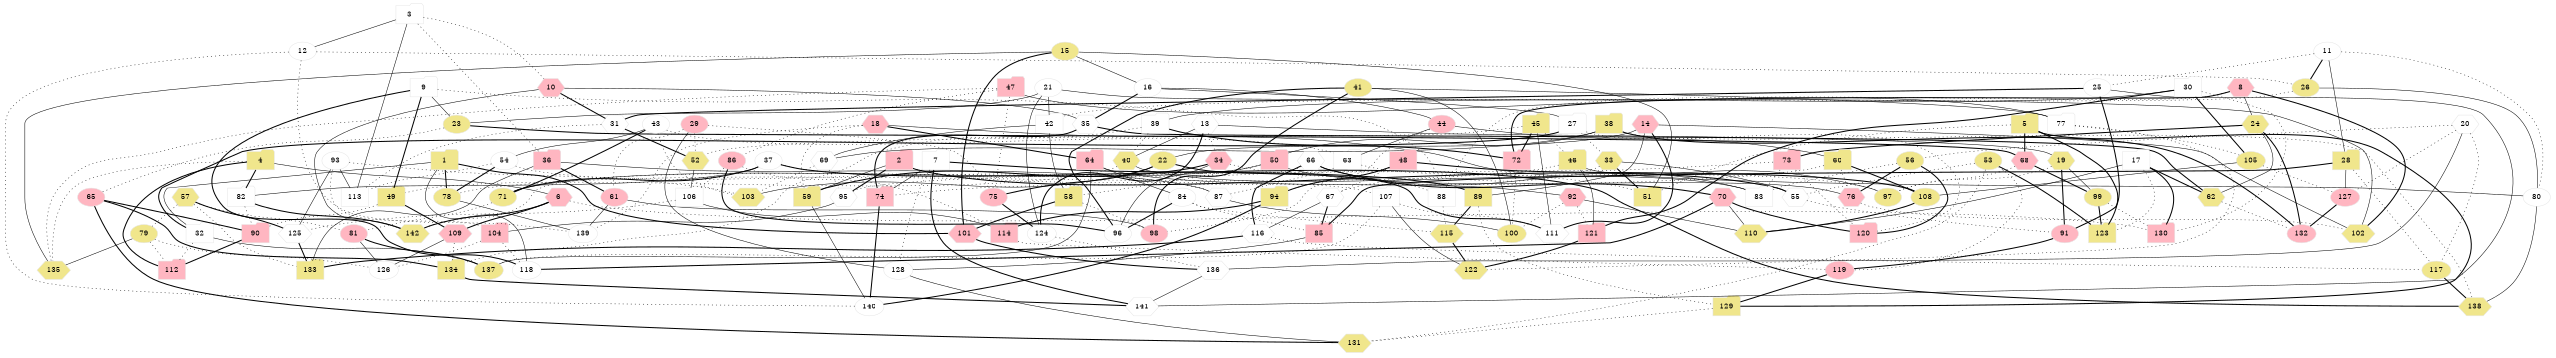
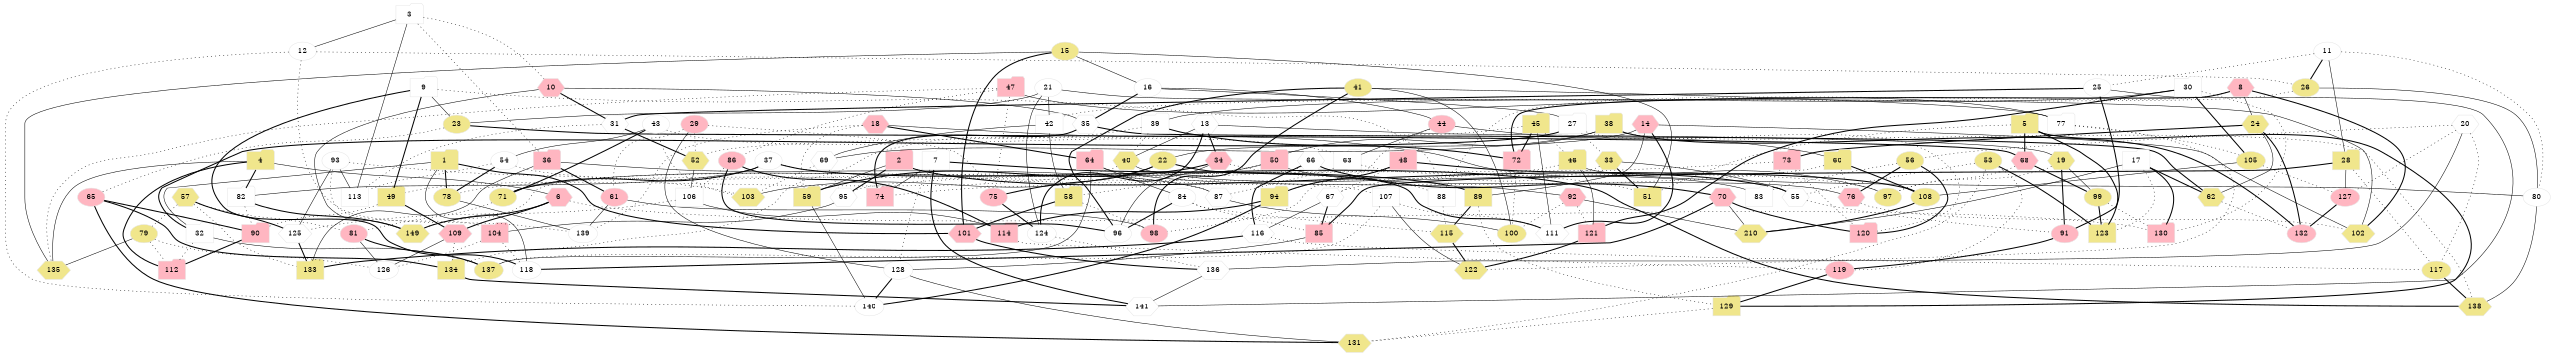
edge "13" -- "34": style dotted -> bold
edge "4" -- "135": style dotted -> solid
edge "66" -- "83": removed
edge "86" -- "114": style dotted -> bold
node "142": label "142" -> "149"
node "110": label "110" -> "210"
edge "74" -- "140": now "128" -- "140"
